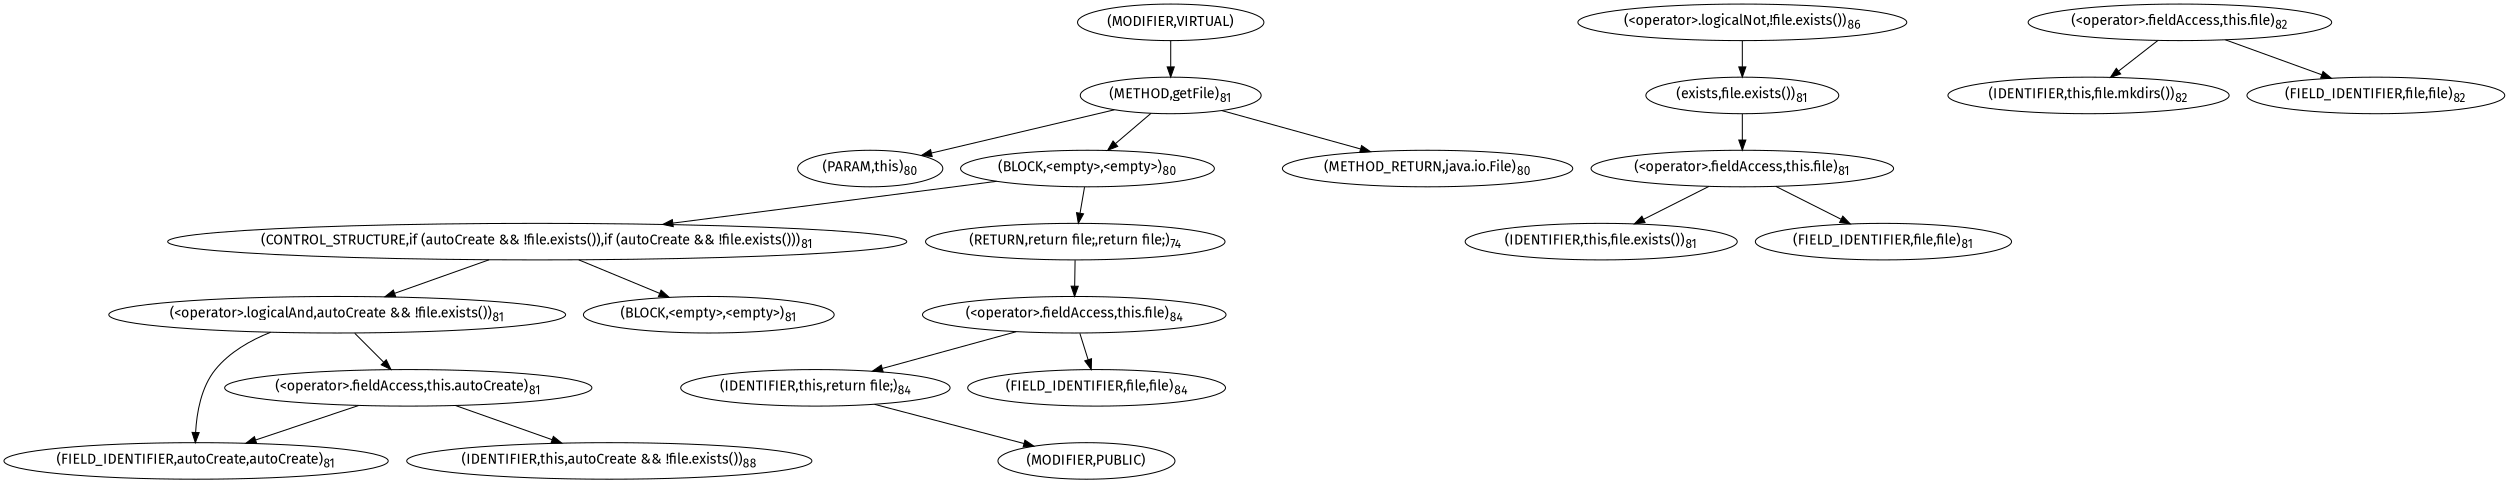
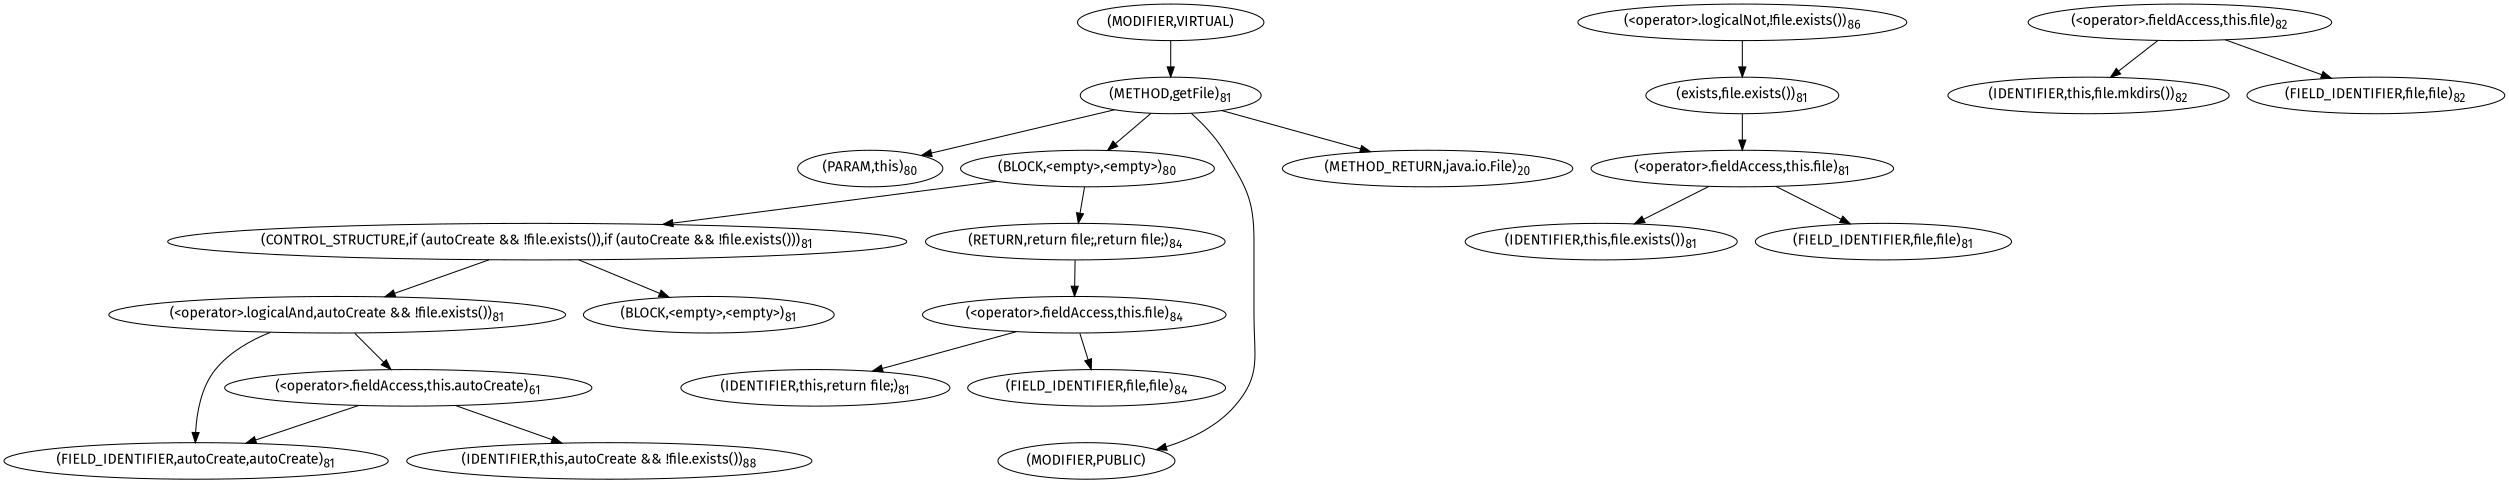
node "(METHOD_RETURN,java.io.File)": text "80" -> "20"
node "(RETURN,return file;,return file;)": text "74" -> "84"
node "(<operator>.fieldAccess,this.autoCreate)": text "81" -> "61"
node "(IDENTIFIER,this,return file;)": text "84" -> "81"
edge "(IDENTIFIER,this,return file;)" -> "(MODIFIER,PUBLIC)": now "(METHOD,getFile)" -> "(MODIFIER,PUBLIC)"
